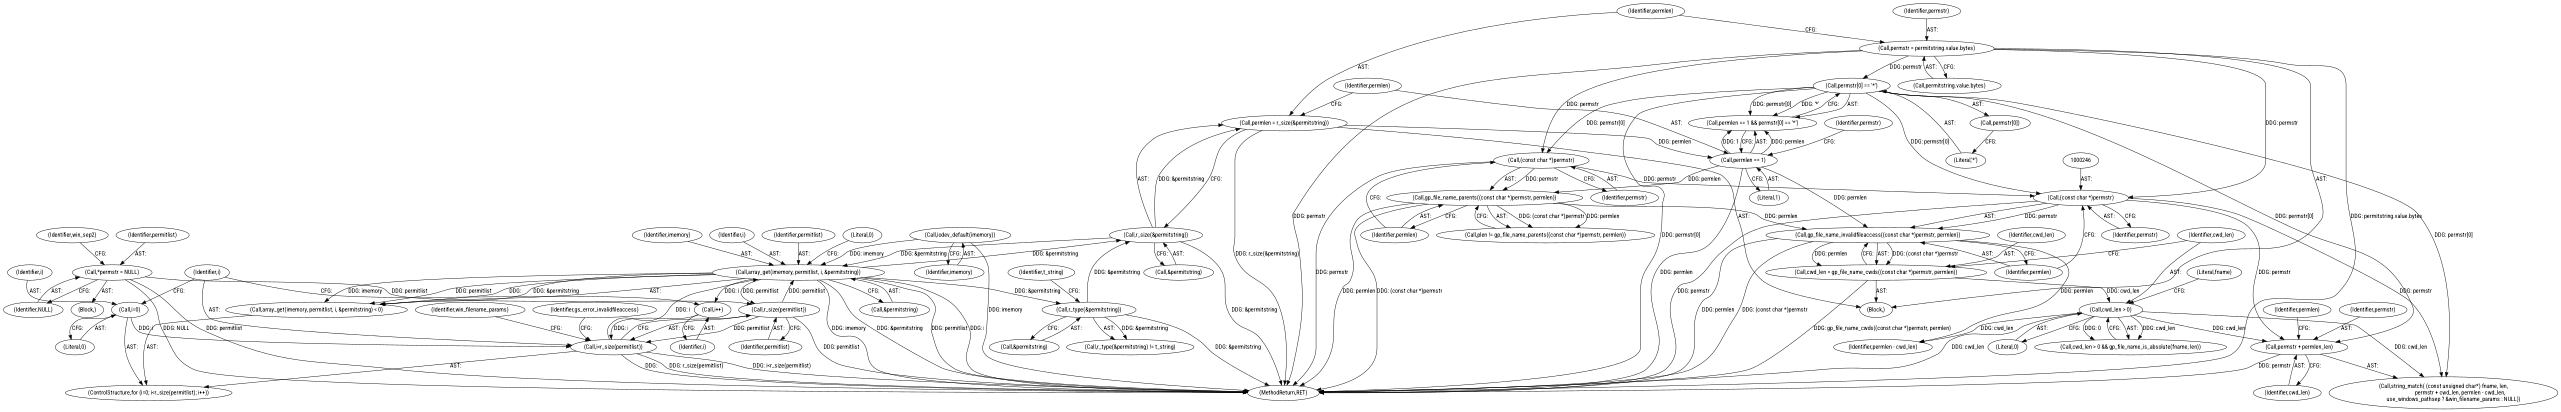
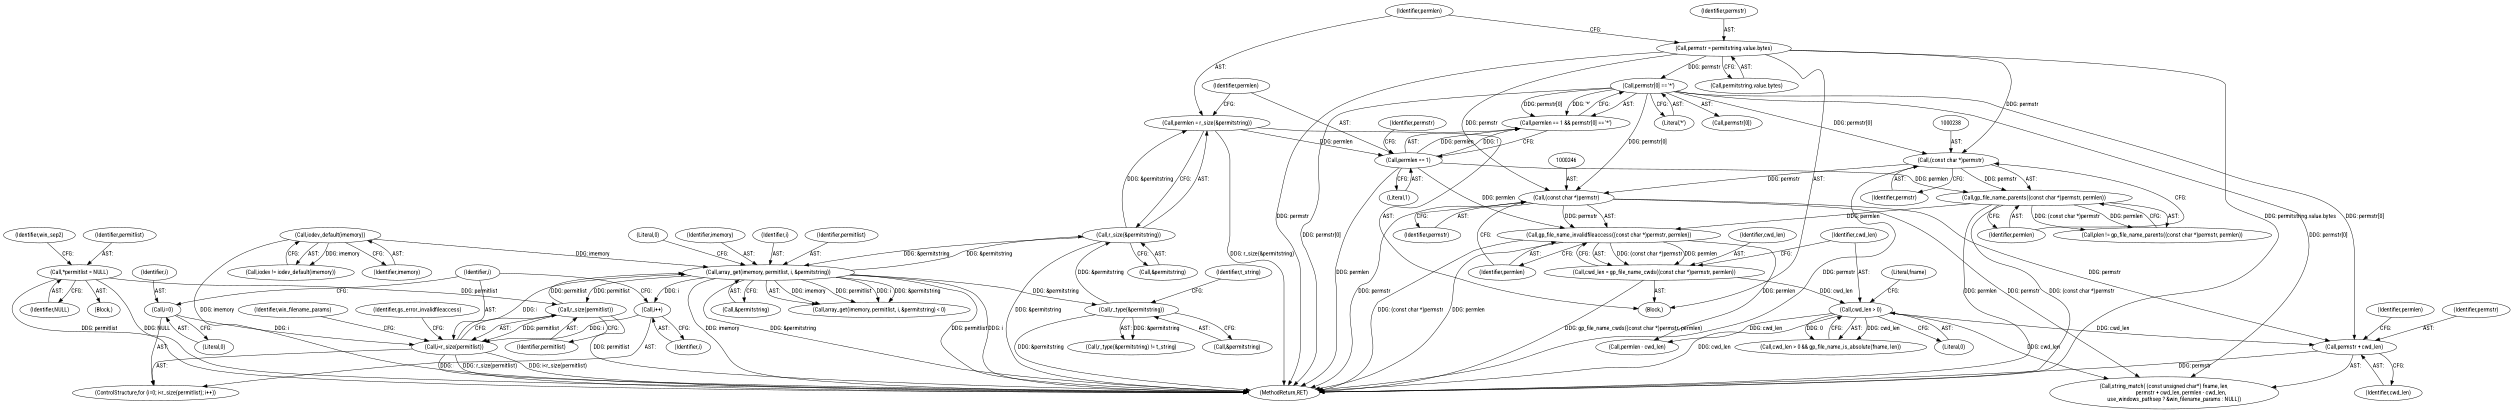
node "1000238": added
edge "(Call,permstr[0])" -> "(Literal,'*')": now "(Call,permstr[0] == '*')" -> "(Literal,'*')"
node "(Call,*permstr = NULL)": label "(Call,*permstr = NULL)" -> "(Call,*permitlist = NULL)"
node "(Call,iodev != iodev_default(imemory))": added
edge "(Call,array_get(imemory, permitlist, i, &permitstring) < 0)" -> "(ControlStructure,for (i=0; i<r_size(permitlist); i++))": now "(Call,i++)" -> "(ControlStructure,for (i=0; i<r_size(permitlist); i++))"
node "(Identifier,permlen - cwd_len)": label "(Identifier,permlen - cwd_len)" -> "(Call,permlen - cwd_len)"
node "(Call,permstr + permlen_len)": label "(Call,permstr + permlen_len)" -> "(Call,permstr + cwd_len)"
